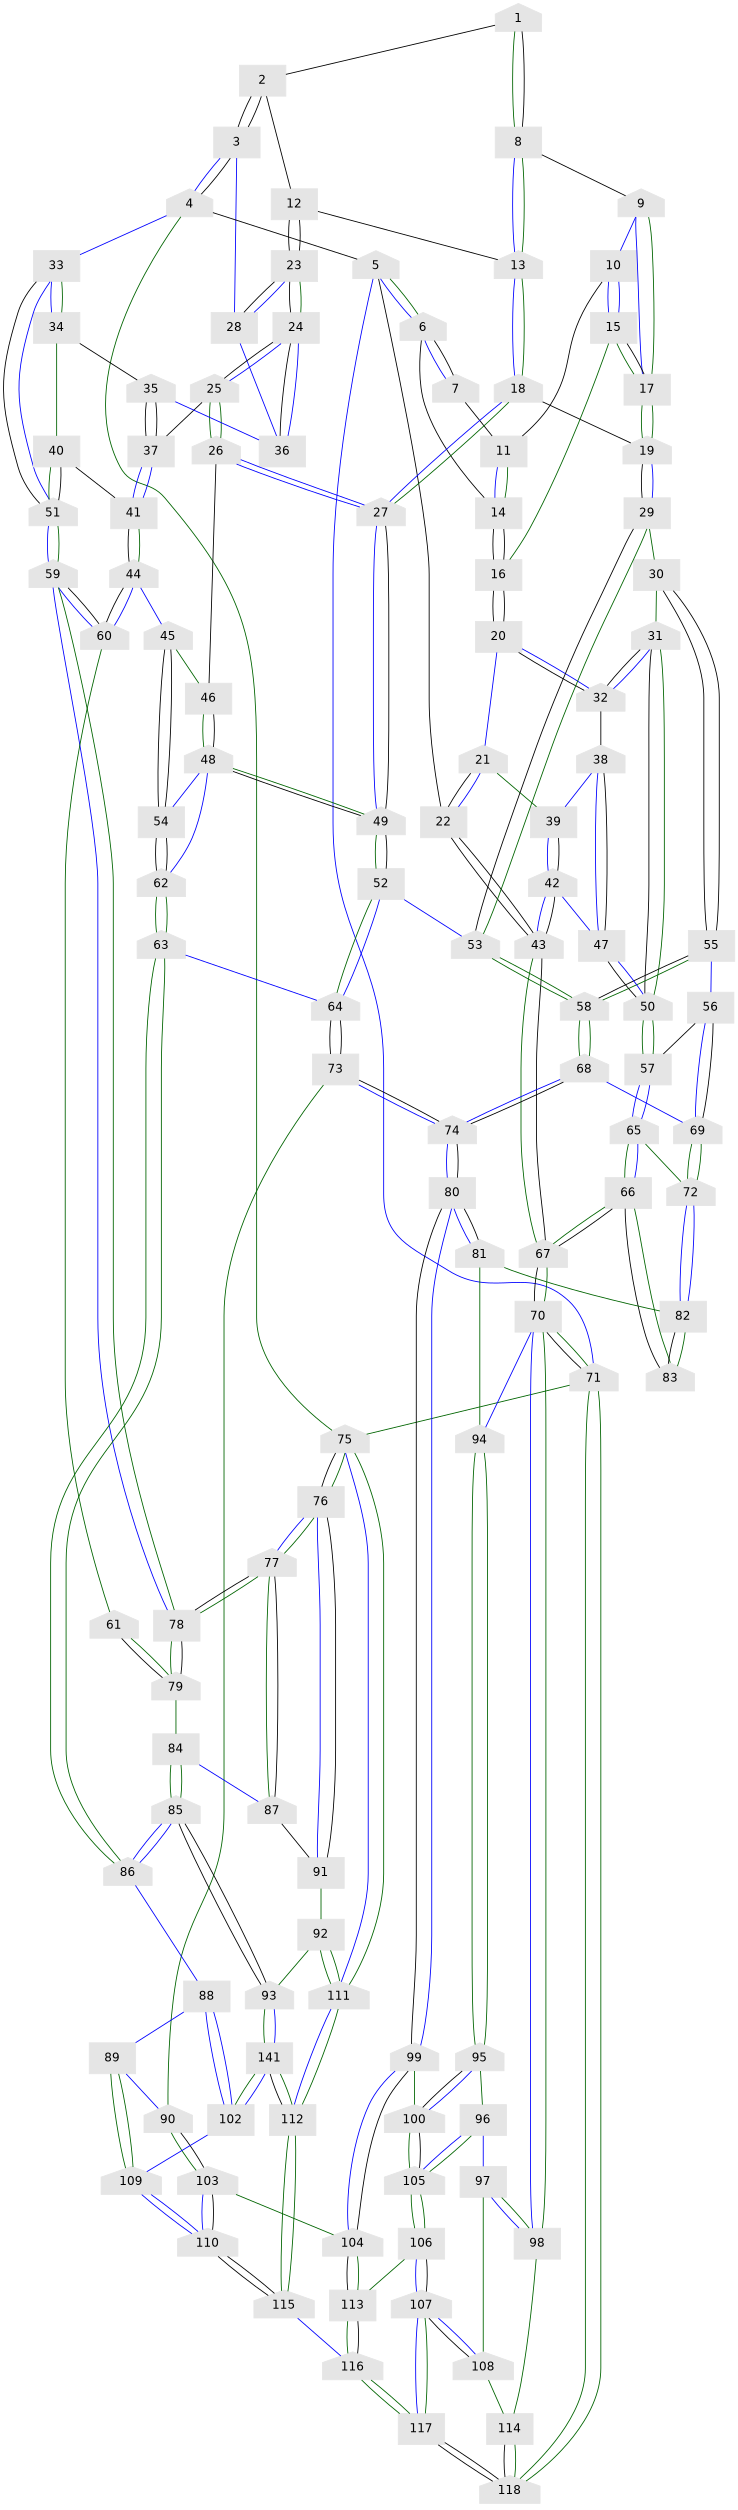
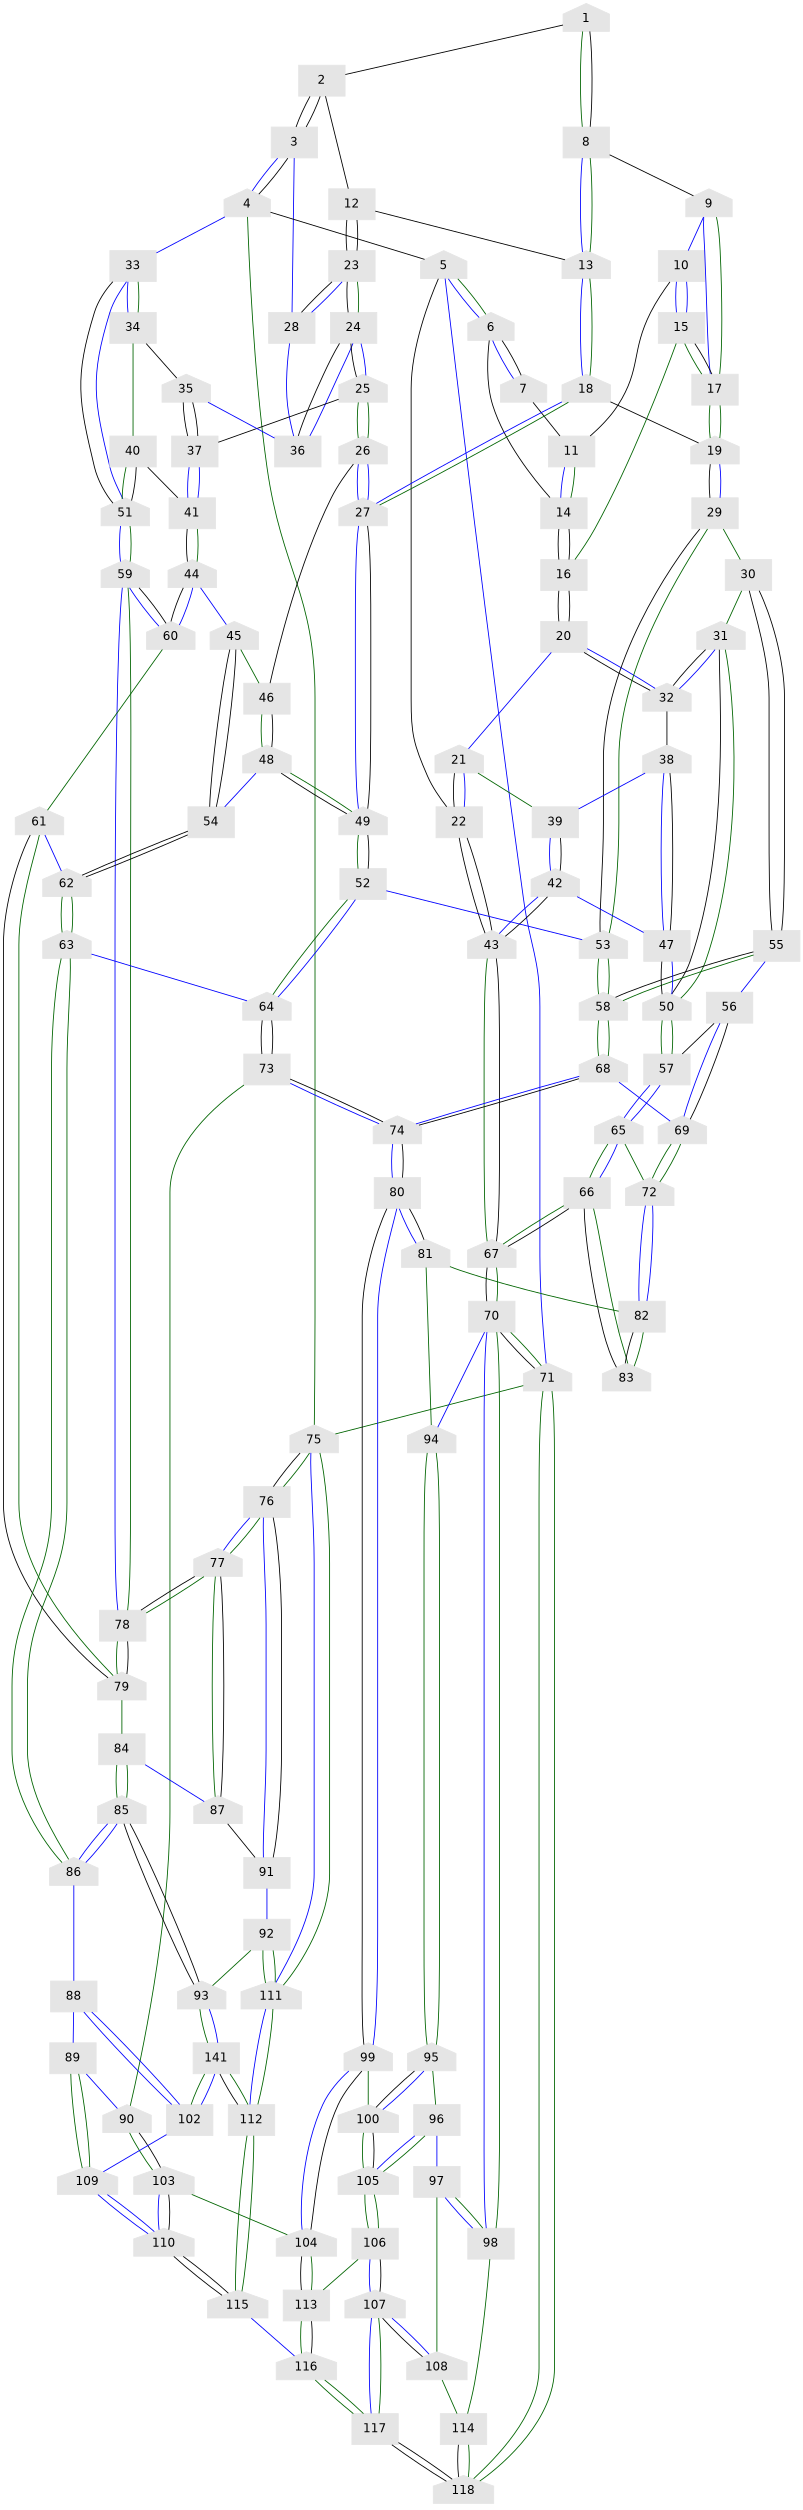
edge "48" -- "62": now "61" -- "62"
edge "91" -- "92": color darkgreen -> blue
